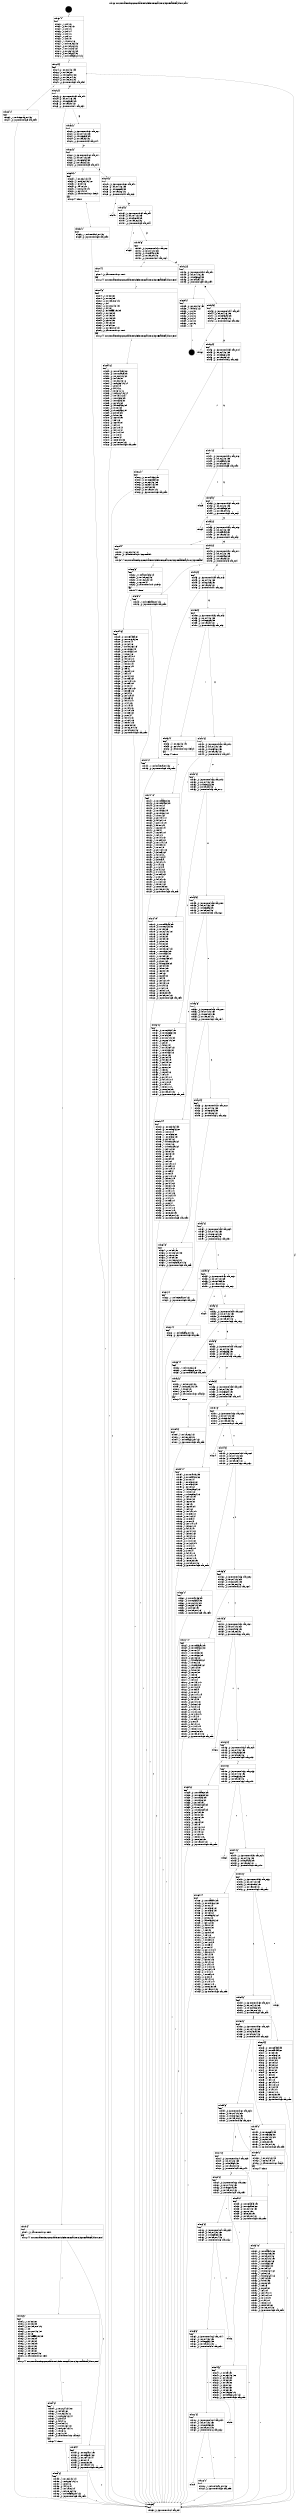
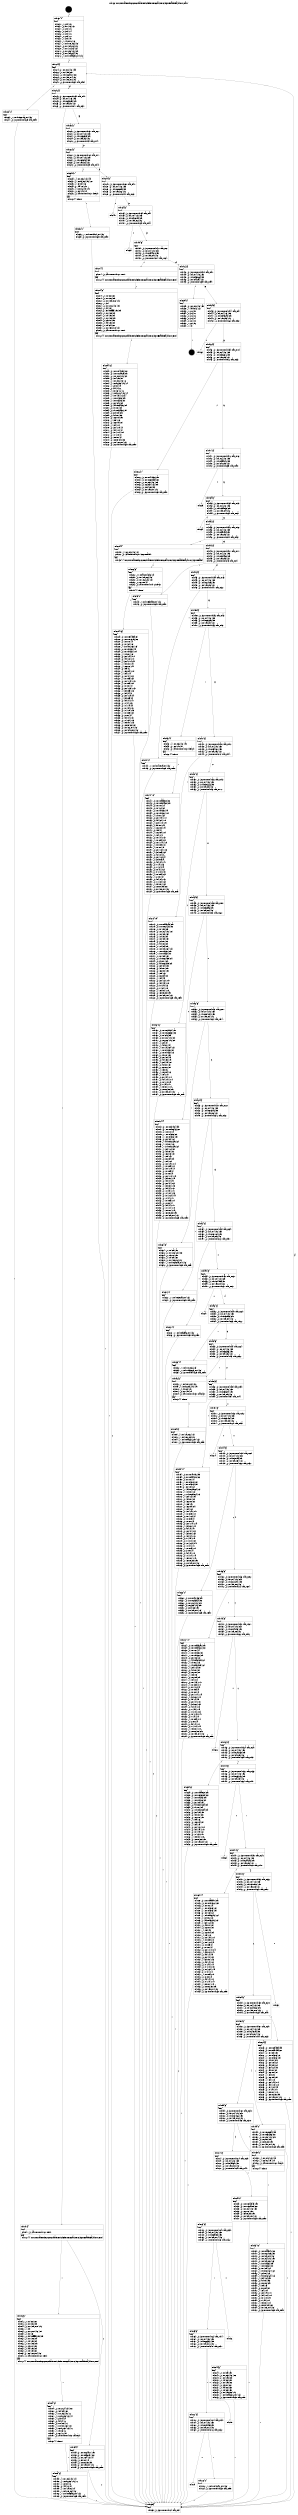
edge "0x401a6b [25]" -> "0x401a84 [25]": added, label "15"
node "0x401c2d [25]": removed
